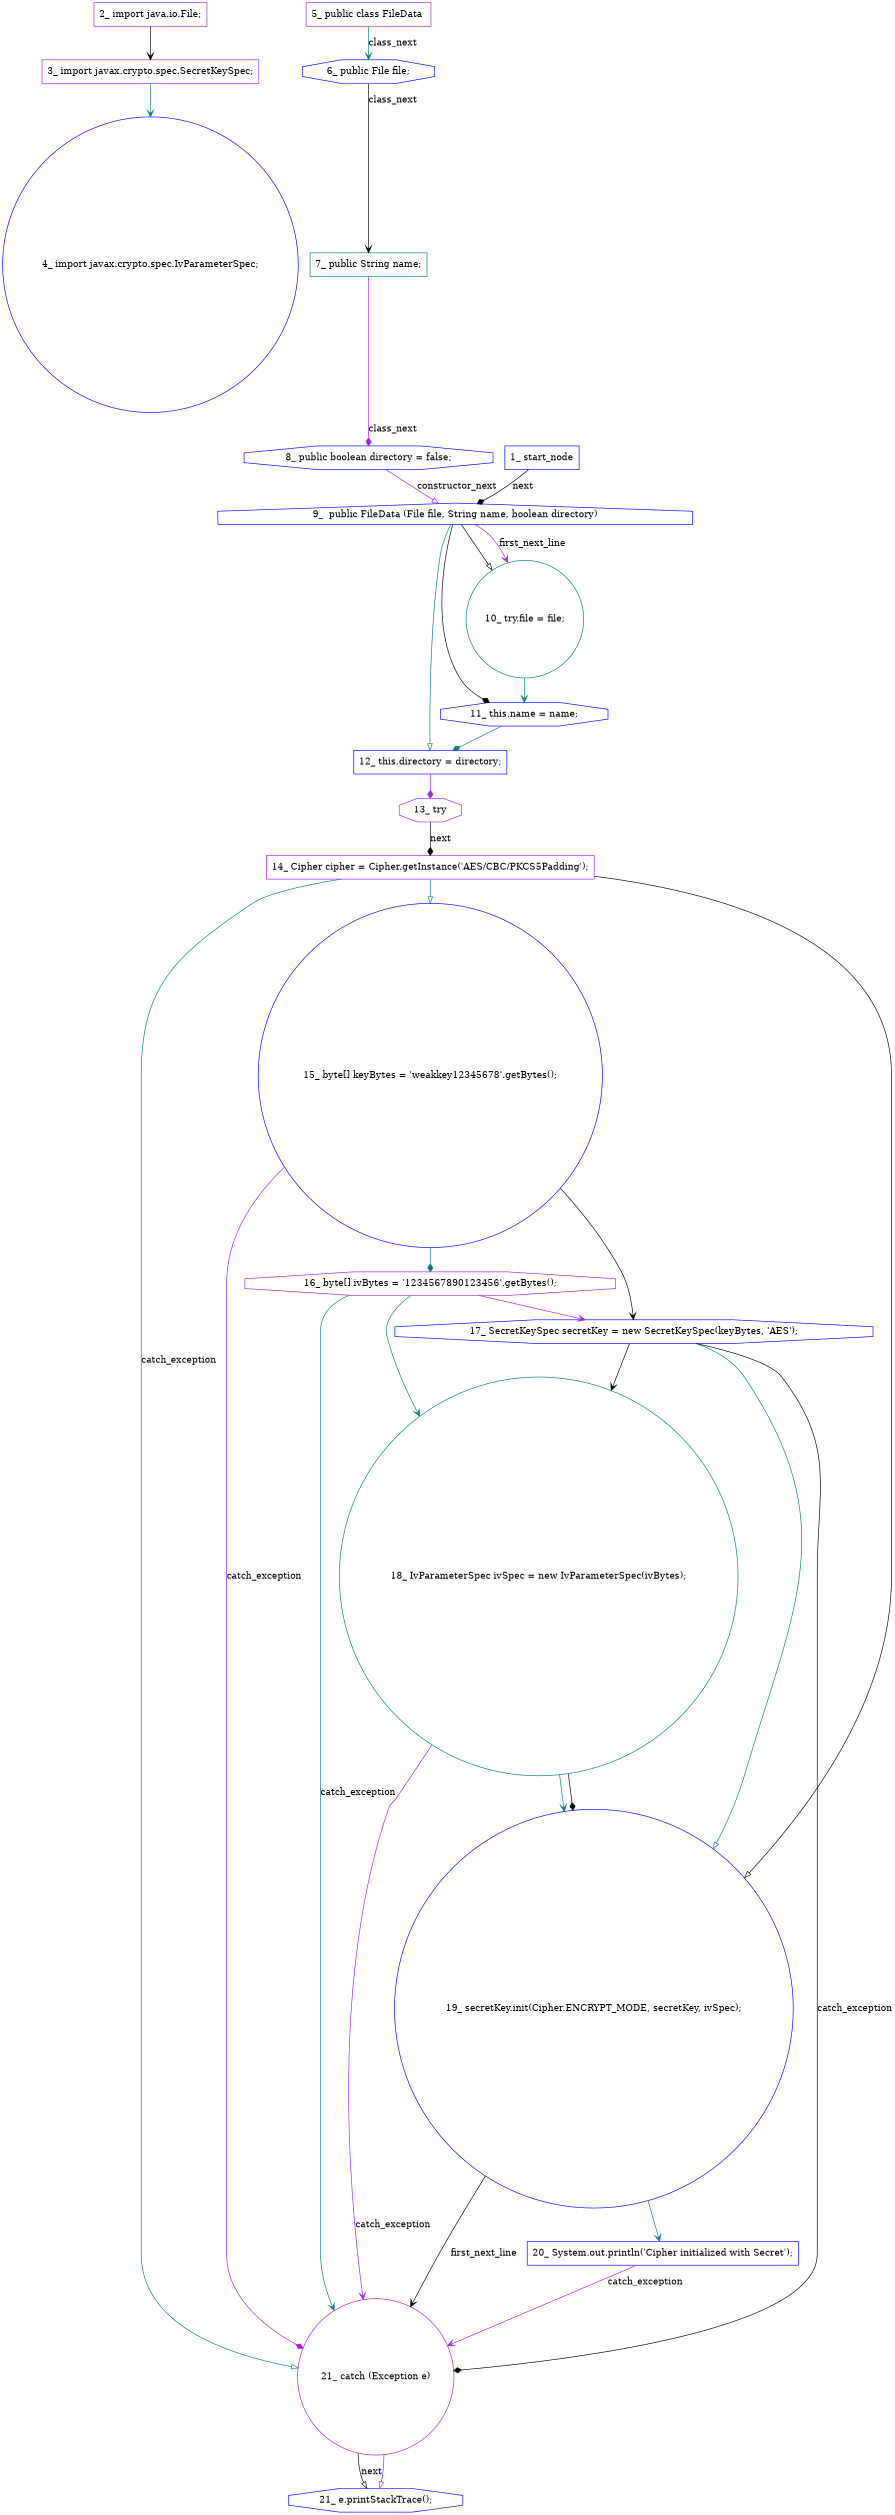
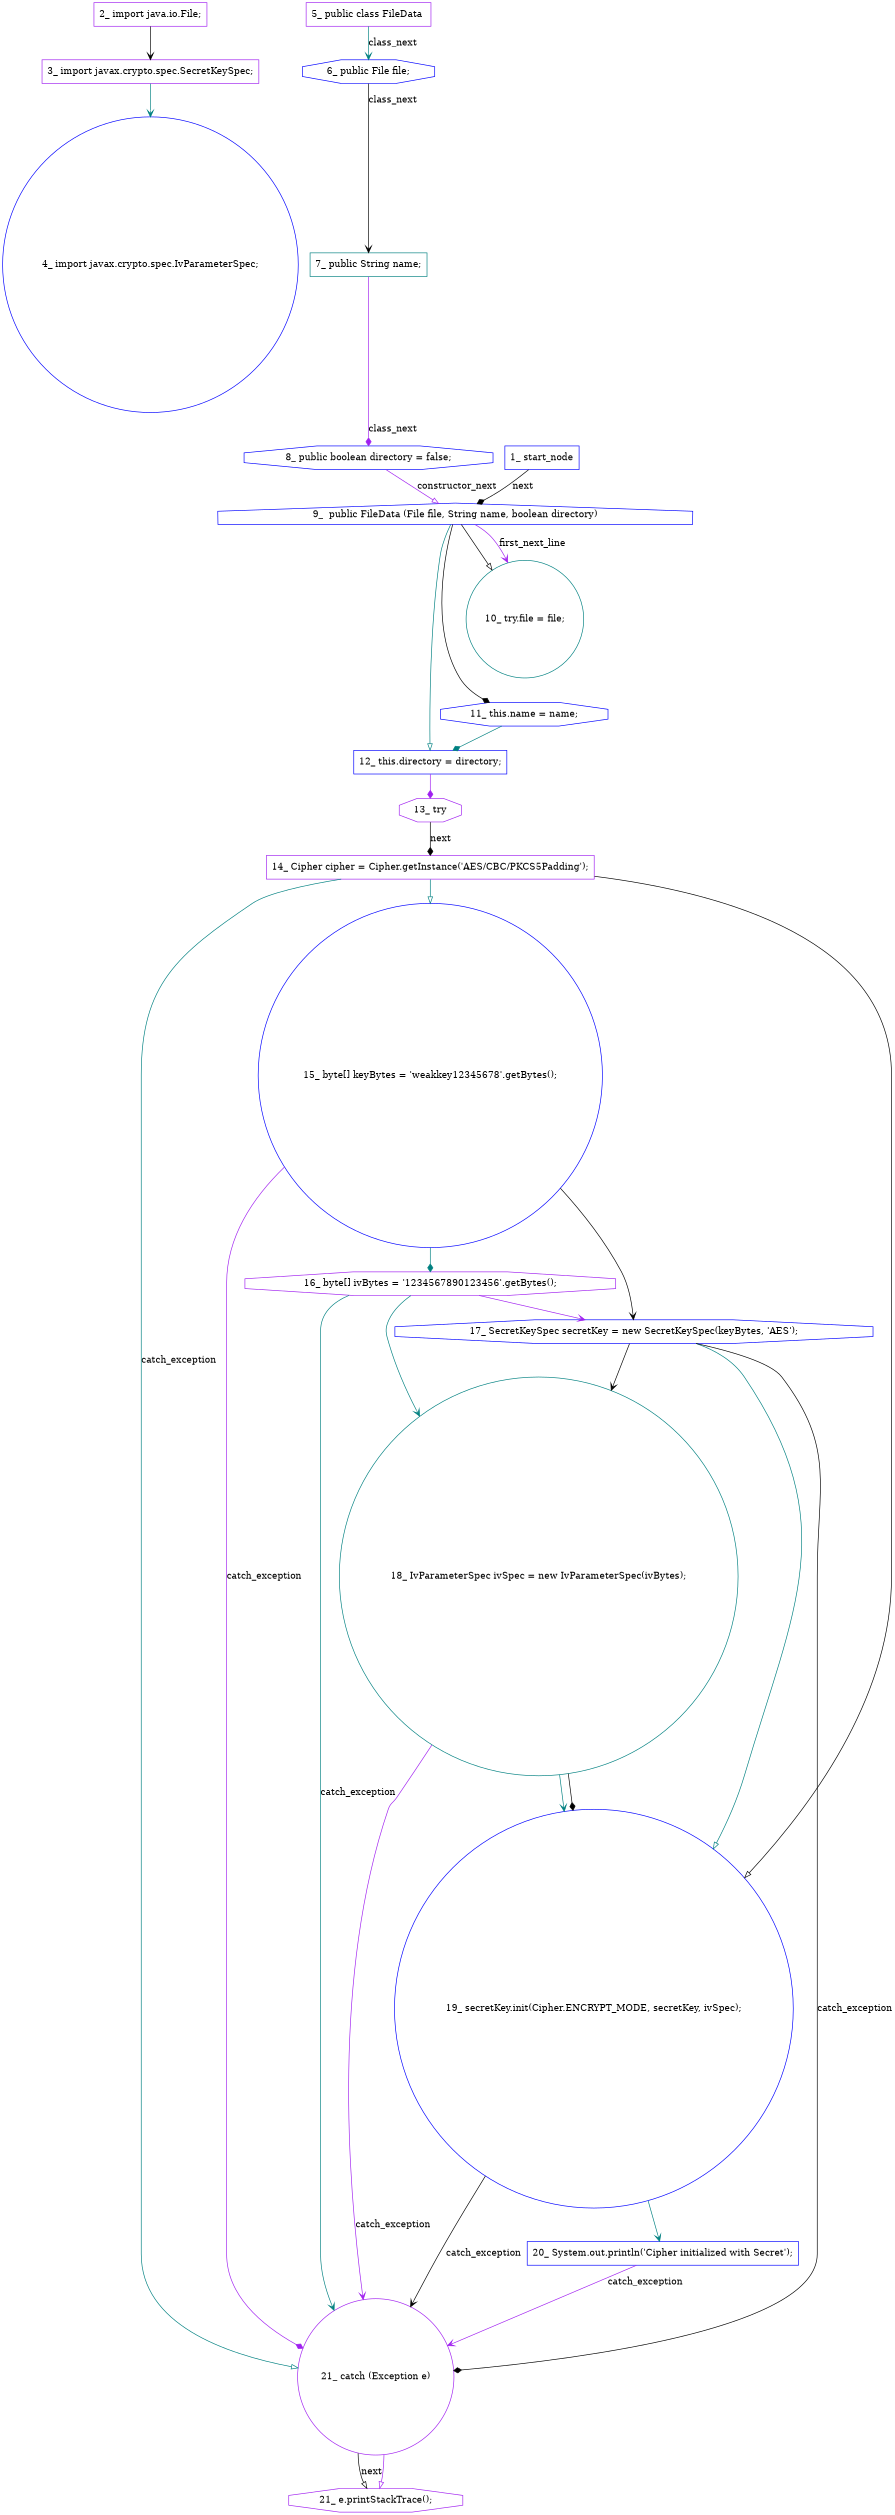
edge "10_ try.file = file;" -> "11_ this.name = name;": removed
edge "19_ secretKey.init(Cipher.ENCRYPT_MODE, secretKey, ivSpec);" -> "21_ catch (Exception e)": label "first_next_line" -> "catch_exception"
node "21_ e.printStackTrace();": color blue -> purple
